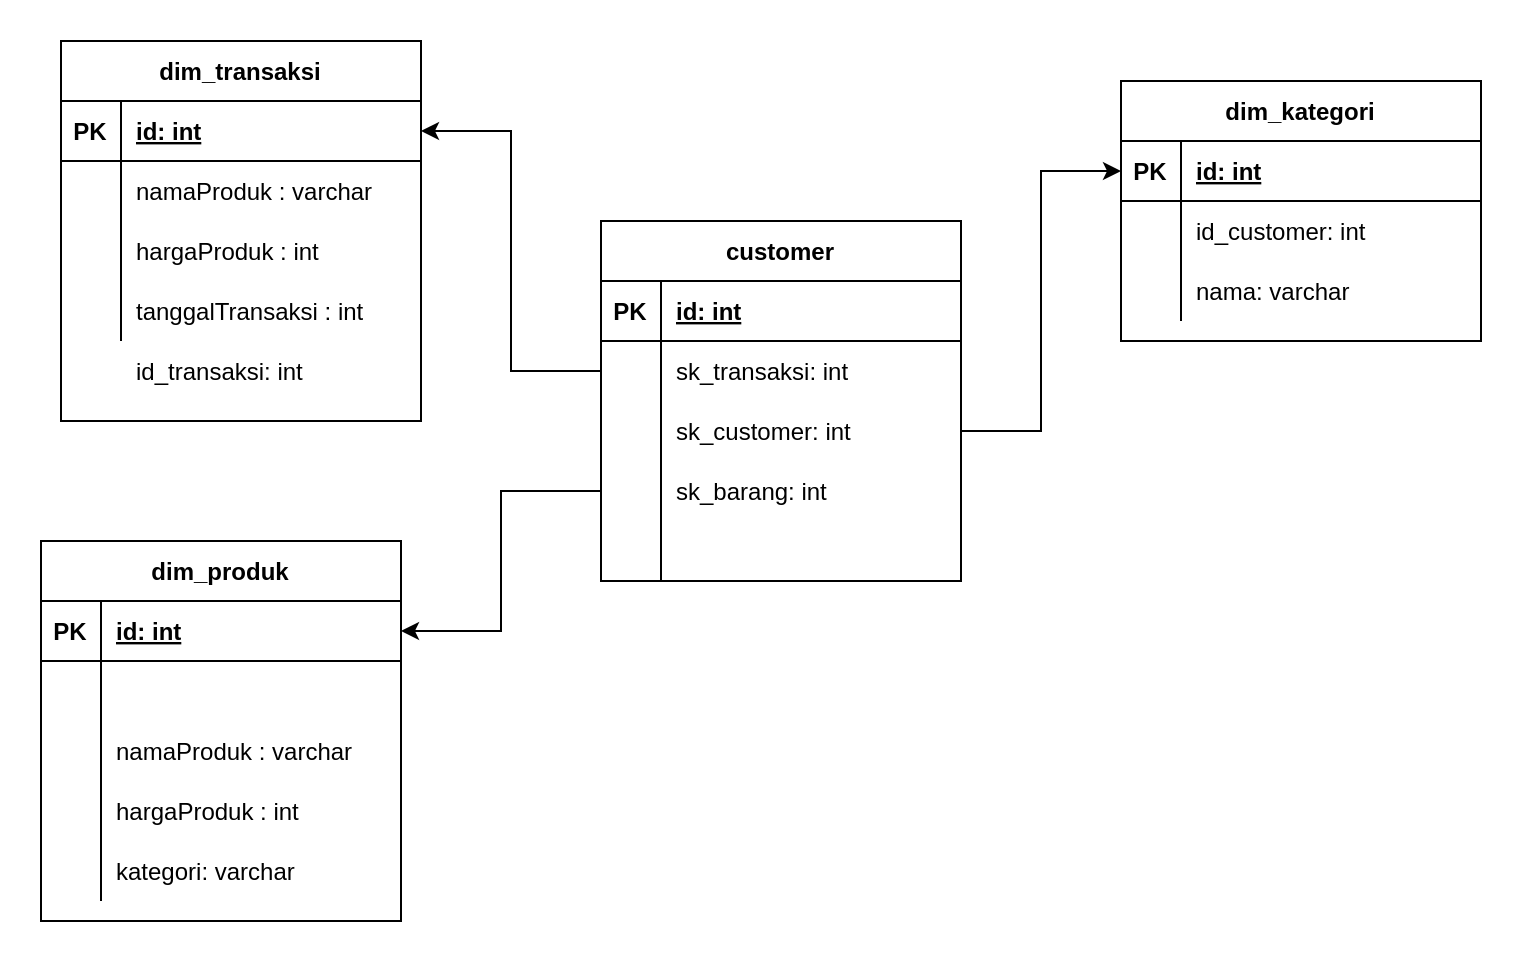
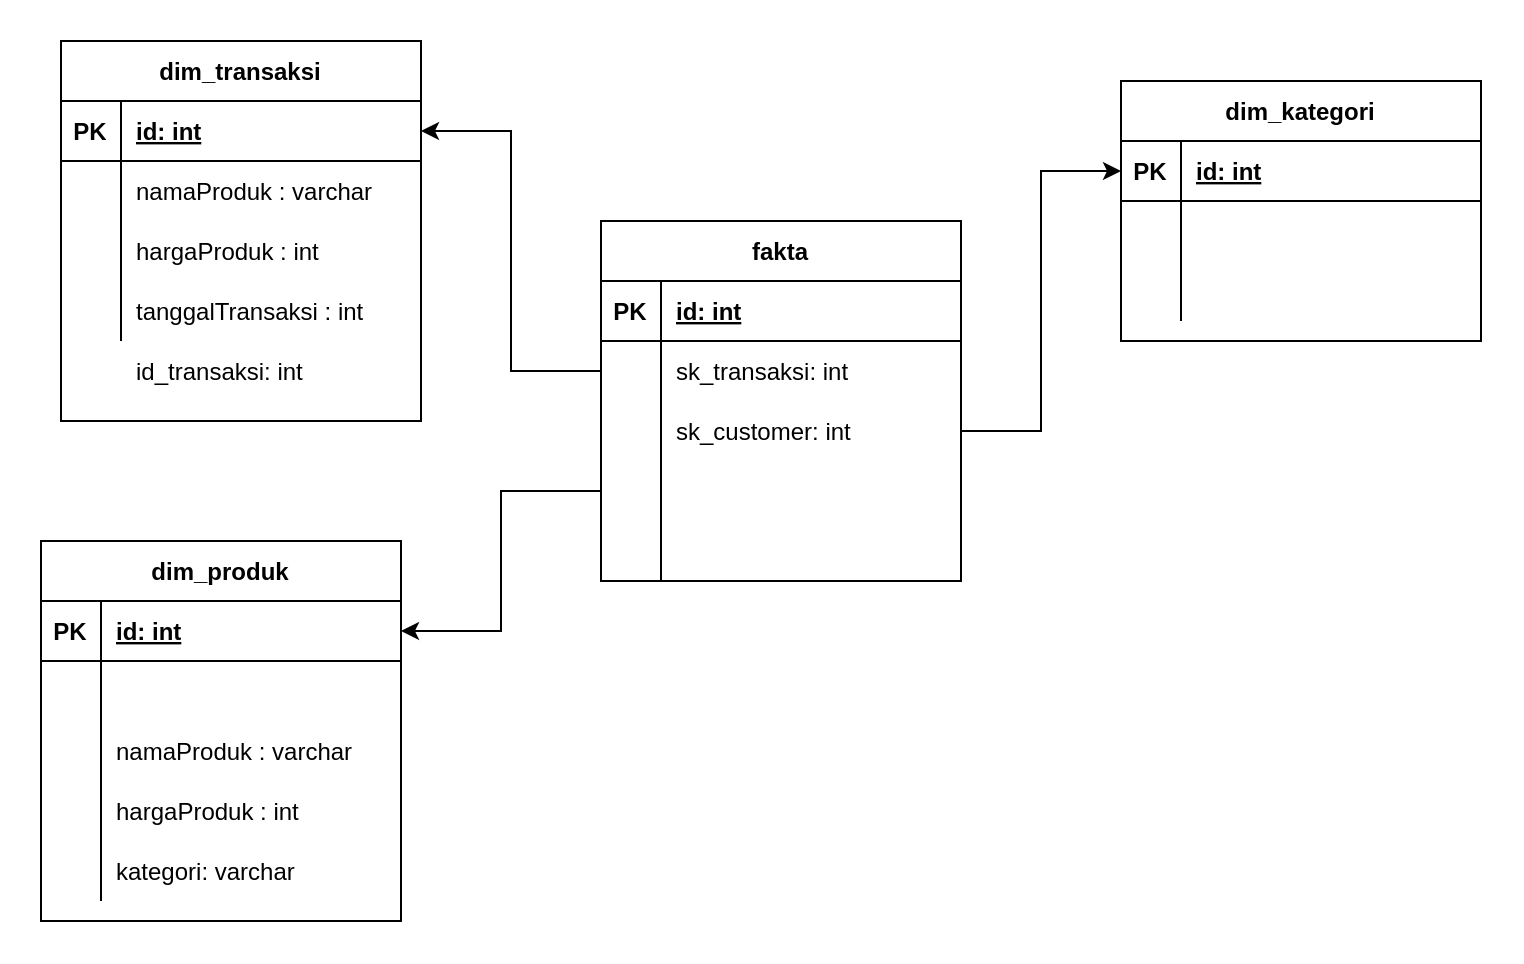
node "id_customer: int": removed
node "customer": label "customer" -> "fakta"
node "nama: varchar": removed
node "sk_barang: int": removed
